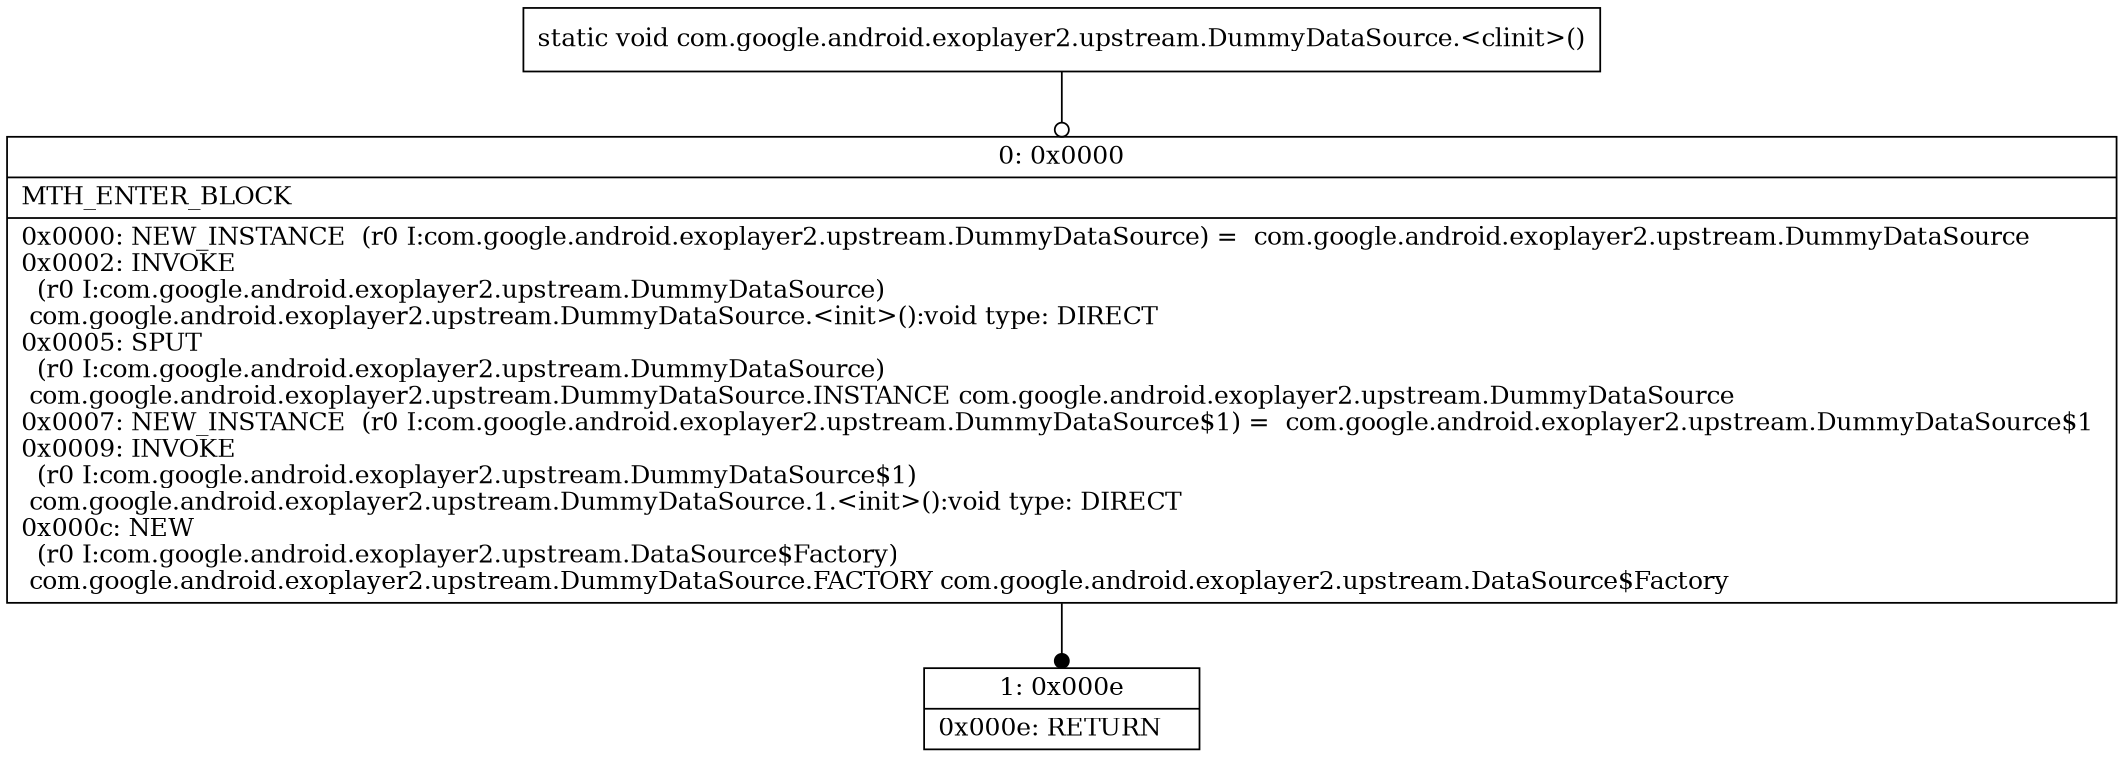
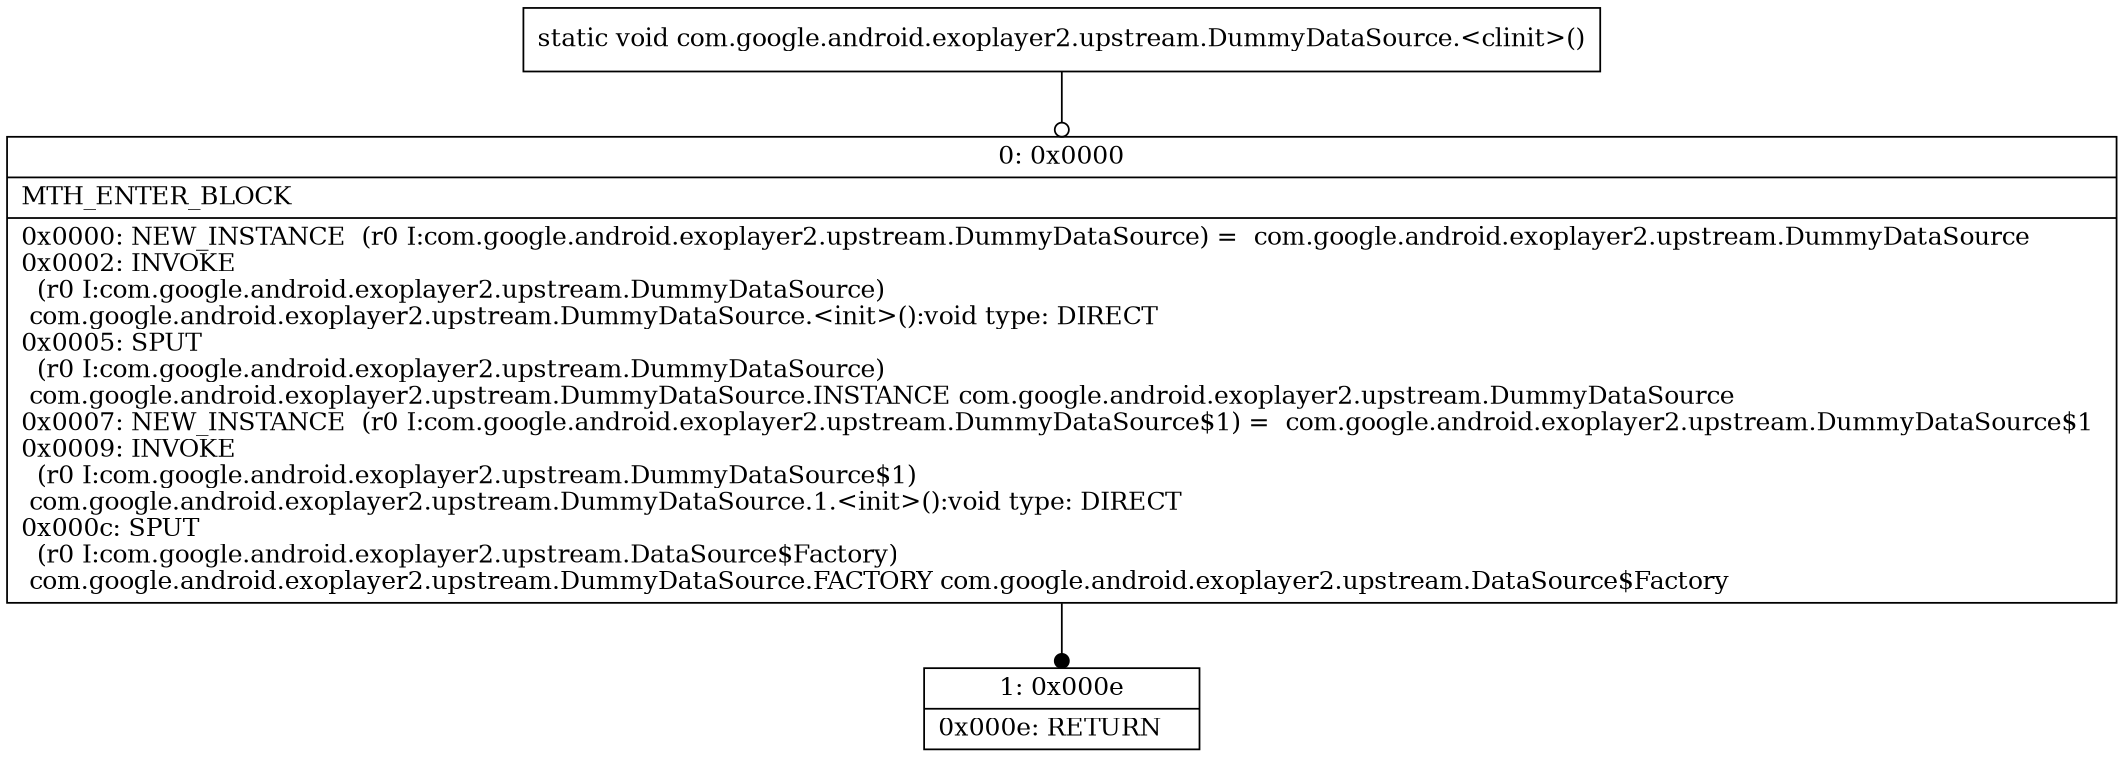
node "0: 0x0000": text "0x000c: NEW" -> "0x000c: SPUT"
